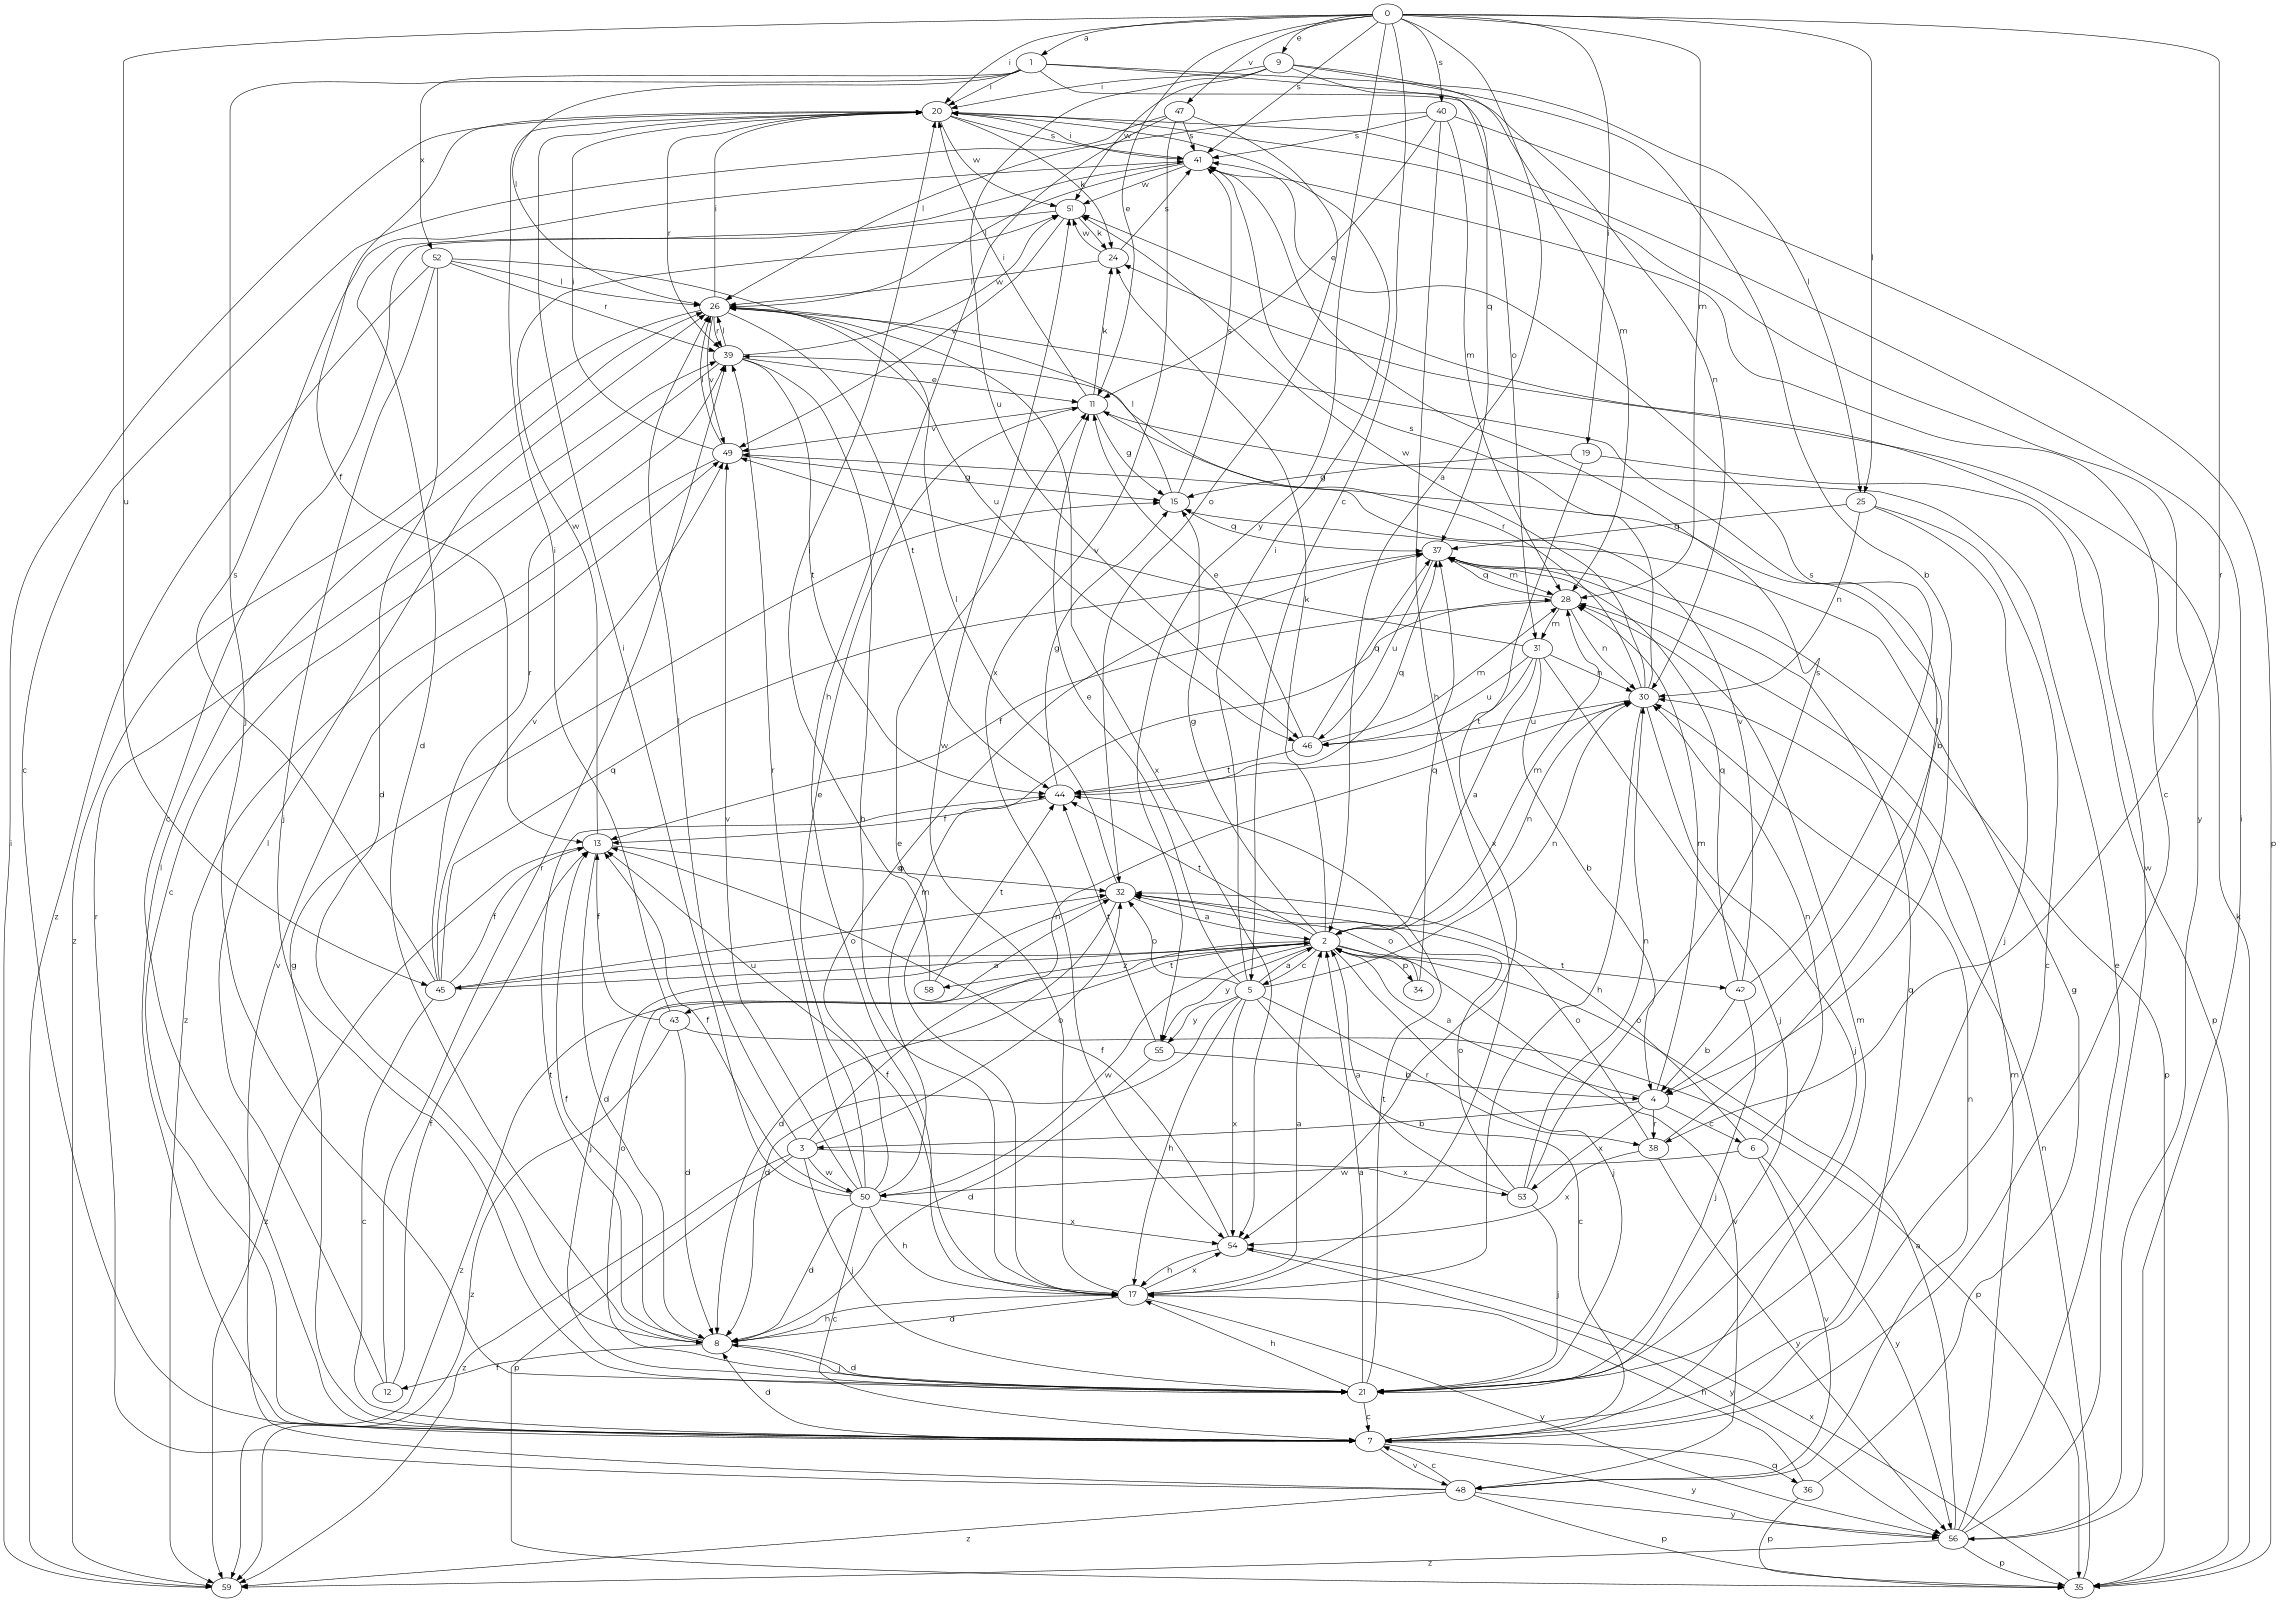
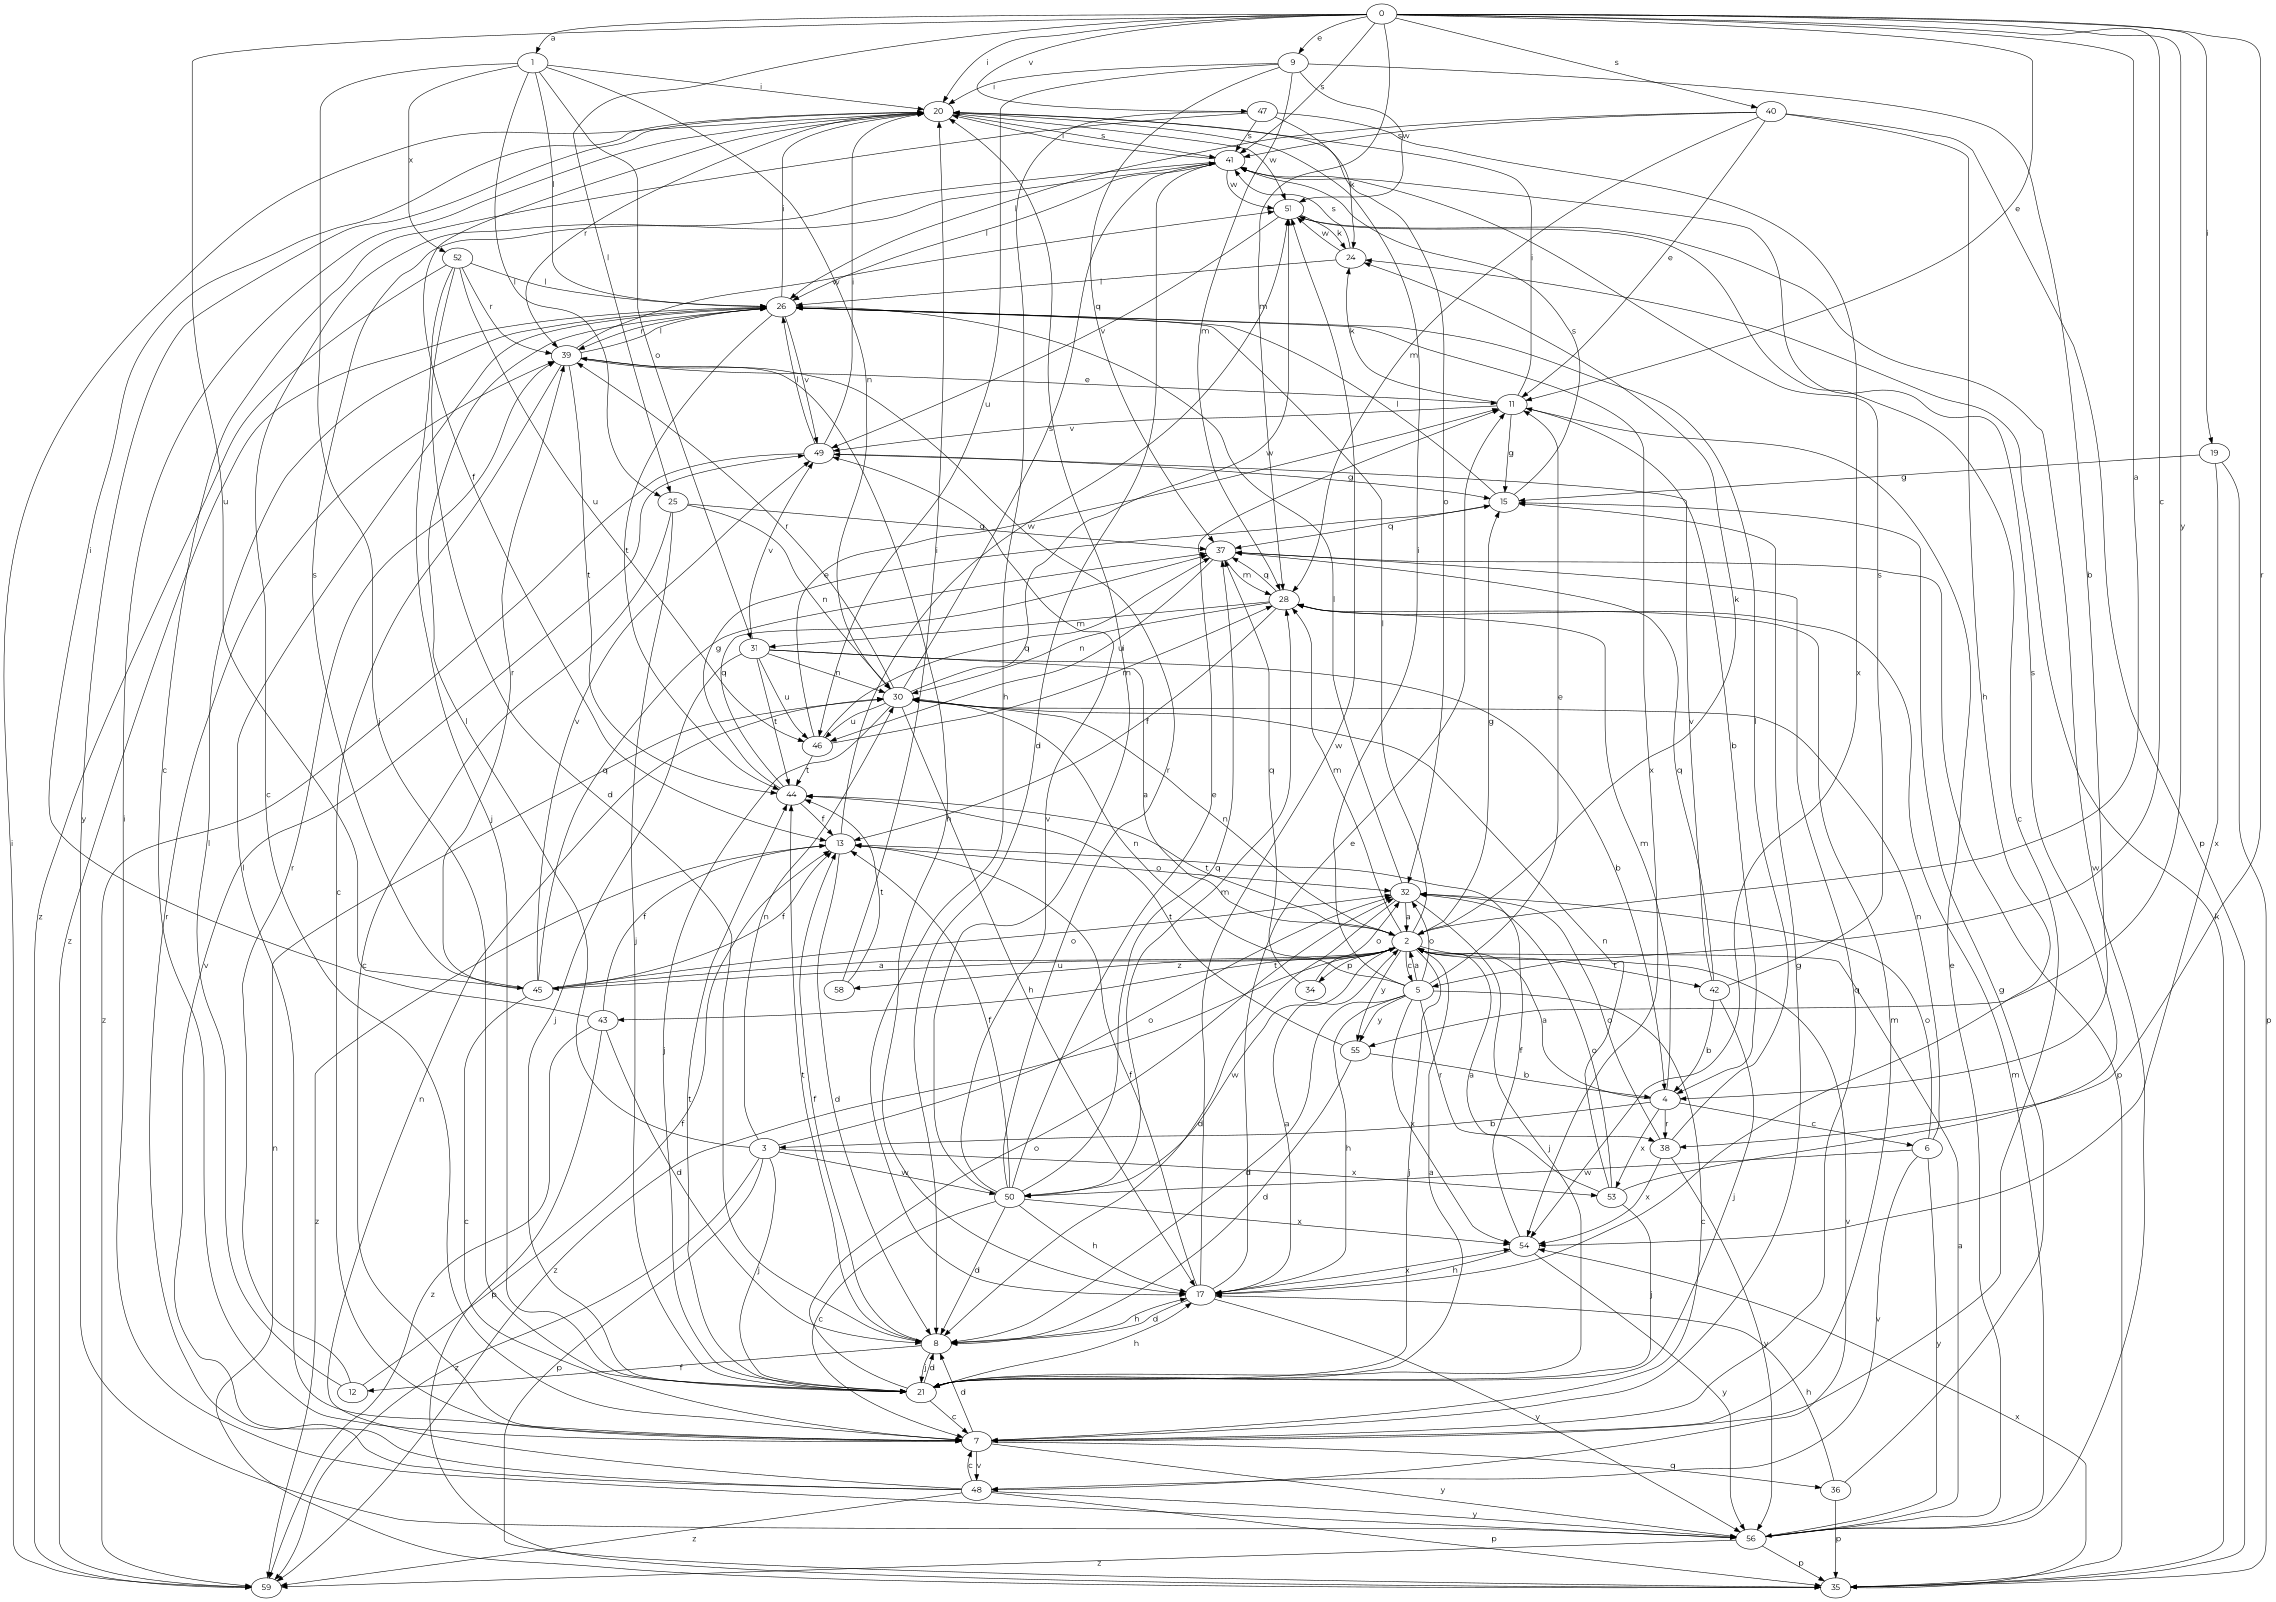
edge "2" -> "26": added, label "l"
